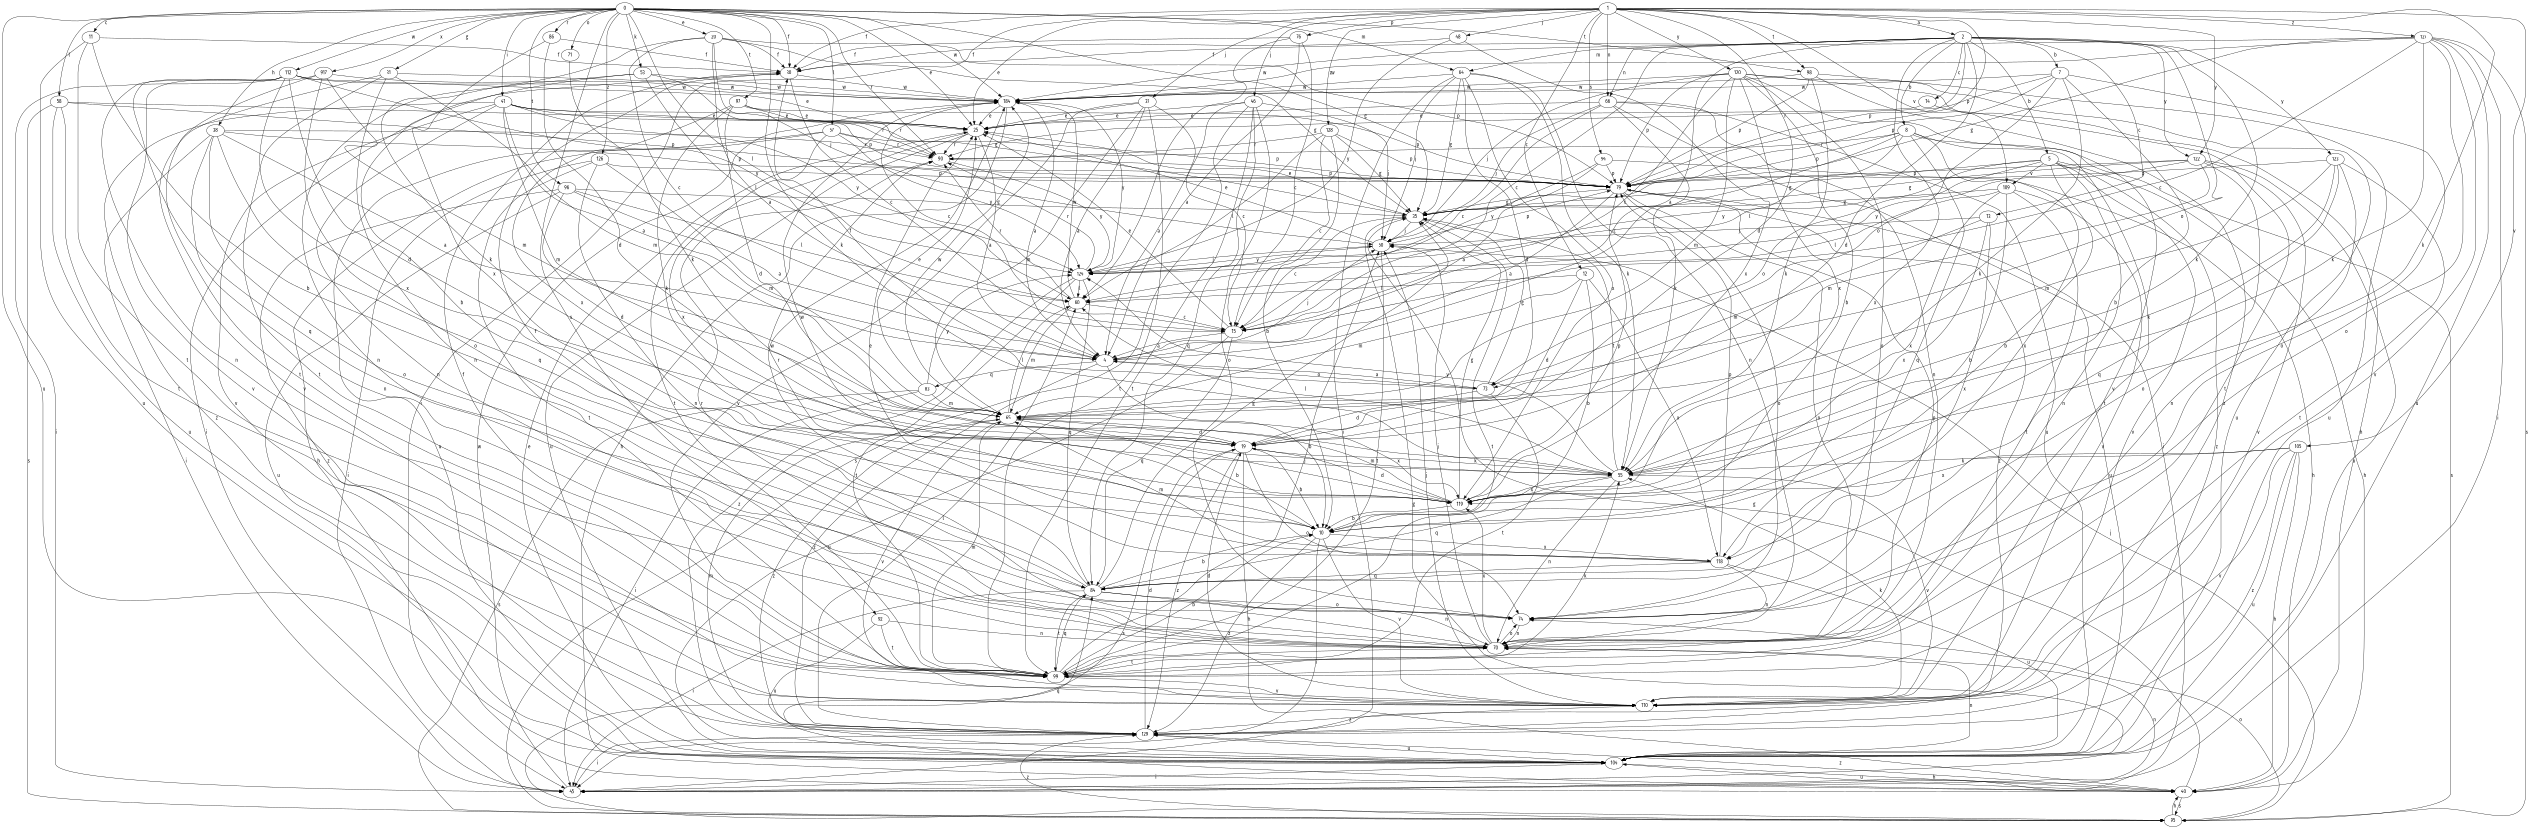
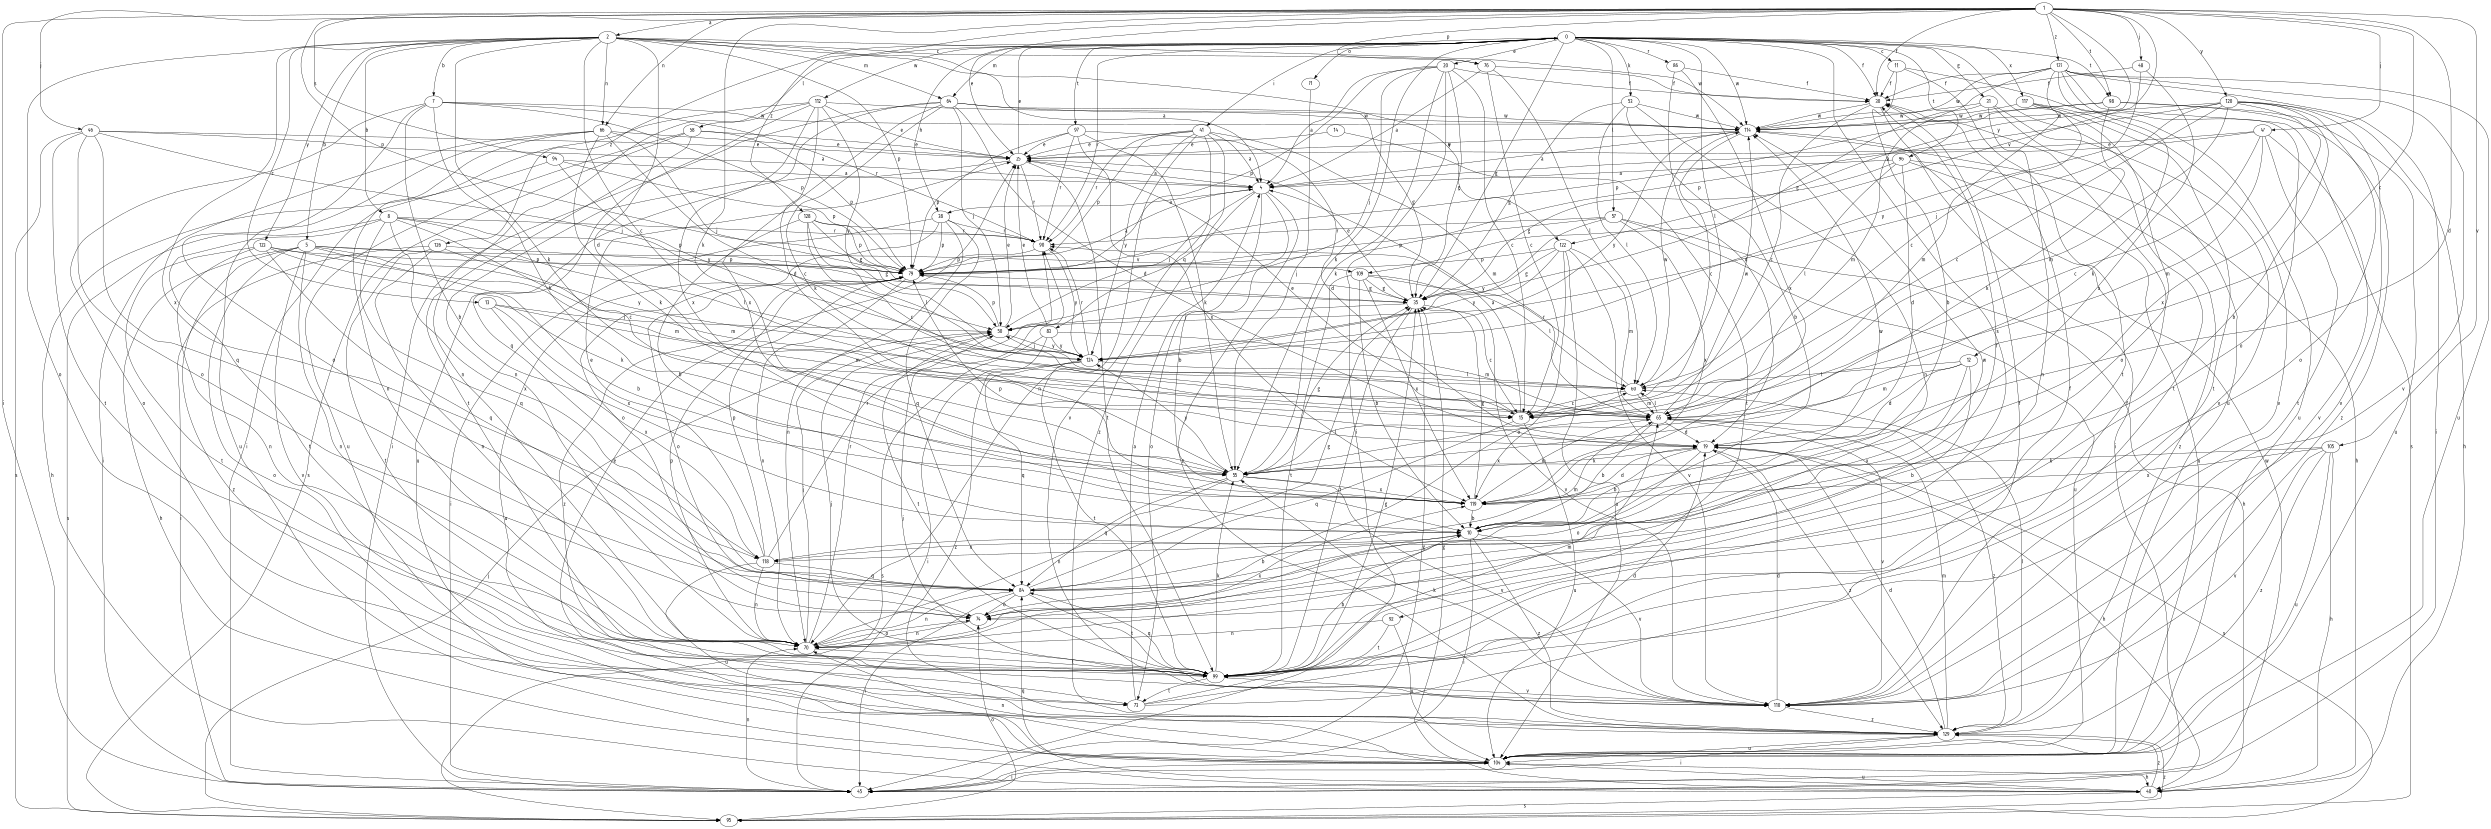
edge "0" -> "25": reversed
node "917": label "917" -> "117"
edge "2" -> "14": now "2" -> "76"
node "184": label "184" -> "114"
node "37": label "37" -> "47"
edge "71" -> "55": label "k" -> "j"
edge "38" -> "4": reversed
edge "55" -> "35": label "t" -> "g"
edge "120" -> "104": removed, label "u"
edge "110" -> "30": added, label "f"
edge "12" -> "10": now "12" -> "84"
edge "20" -> "45": added, label "i"
edge "73" -> "99": reversed
edge "95" -> "40": removed, label "h"
